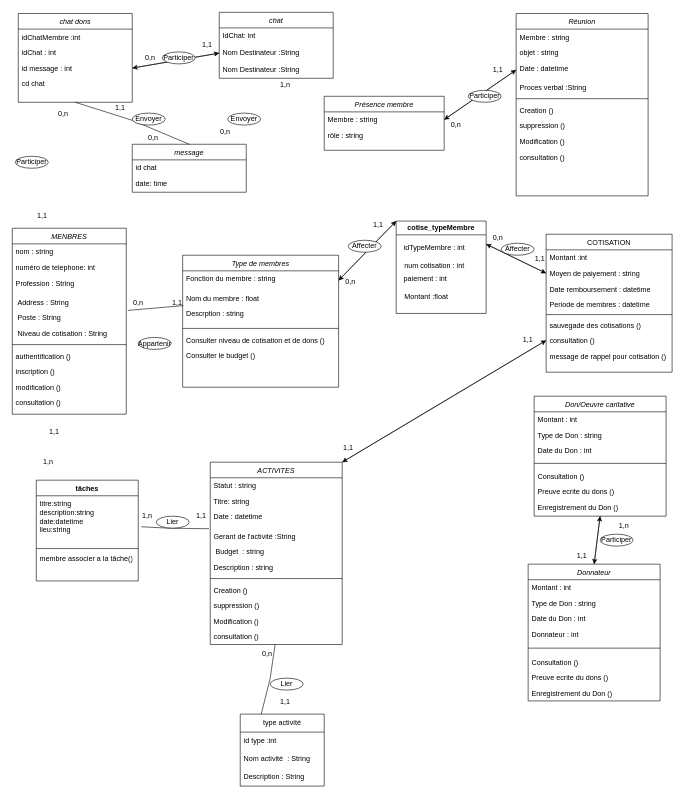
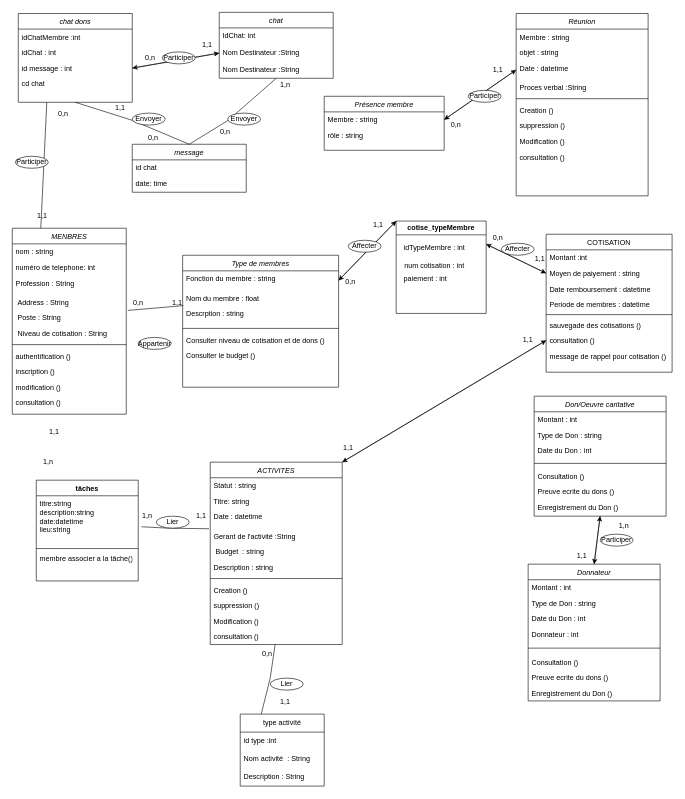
edge "chat" -- "message": added
edge "chat dons" -- "MENBRES": added
node "Montant :float": removed
